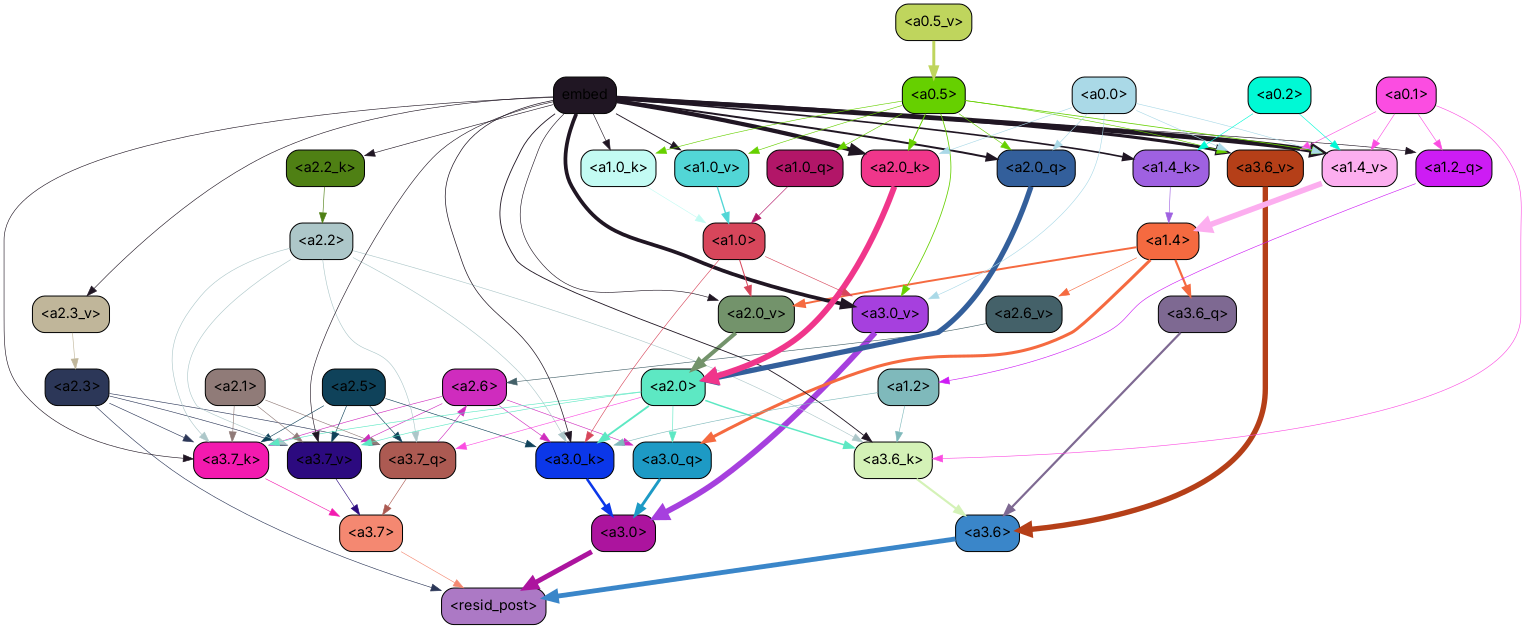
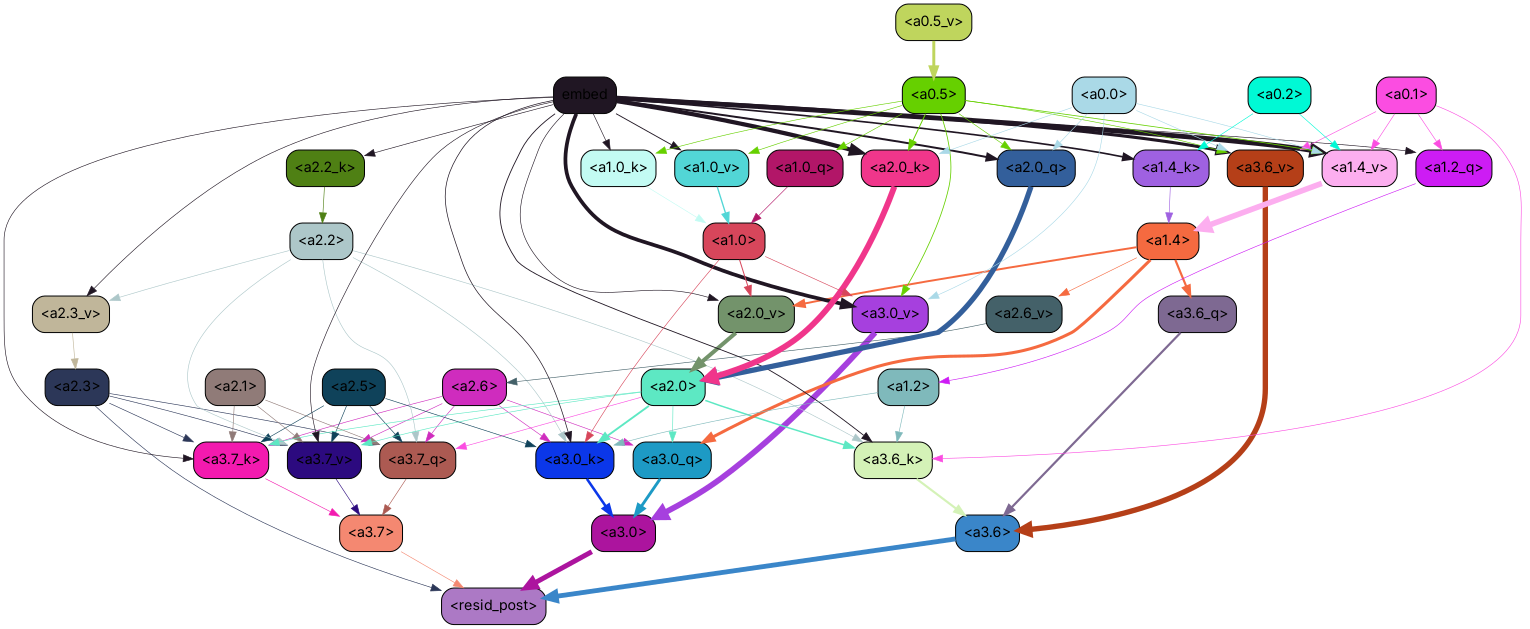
edge "<a2.2>" -> "<a3.7_k>": now "<a2.2>" -> "<a2.3_v>"
edge "<a3.7_q>" -> "<a2.6>": reversed
